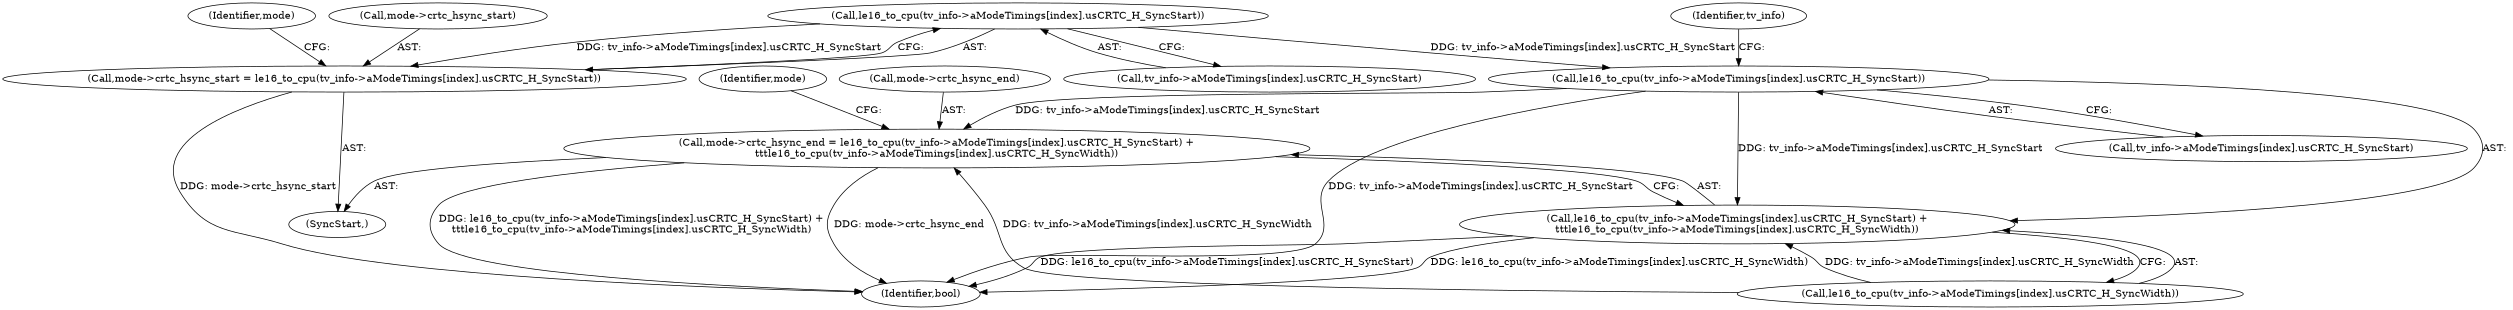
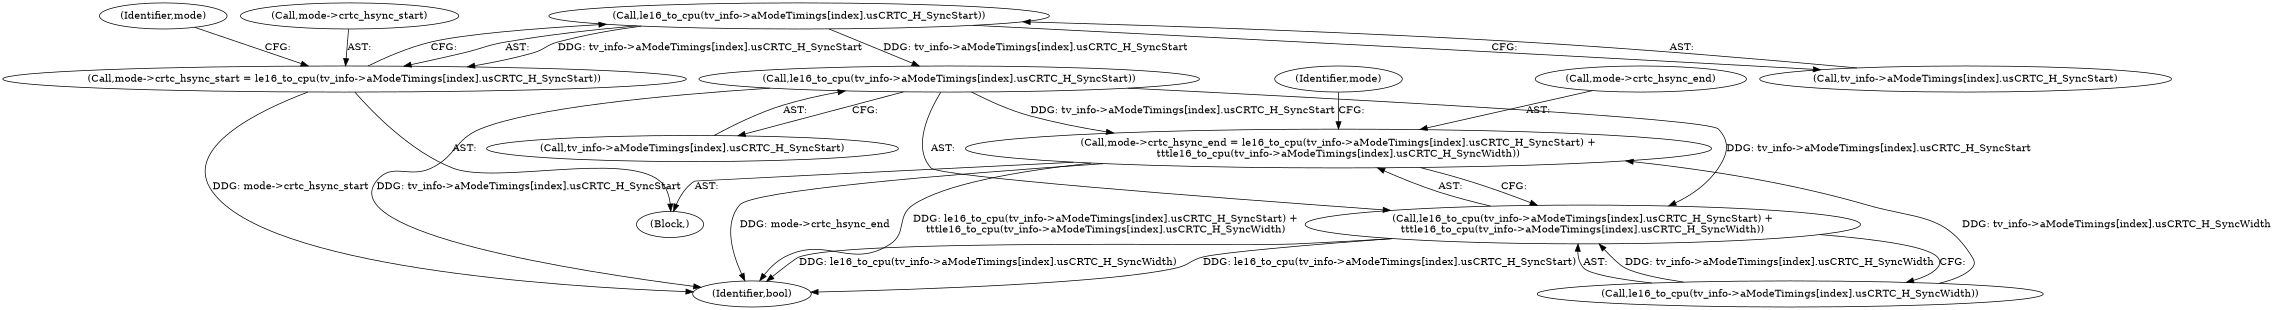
node "(Identifier,tv_info)": removed
node "(SyncStart,)": label "(SyncStart,)" -> "(Block,)"
